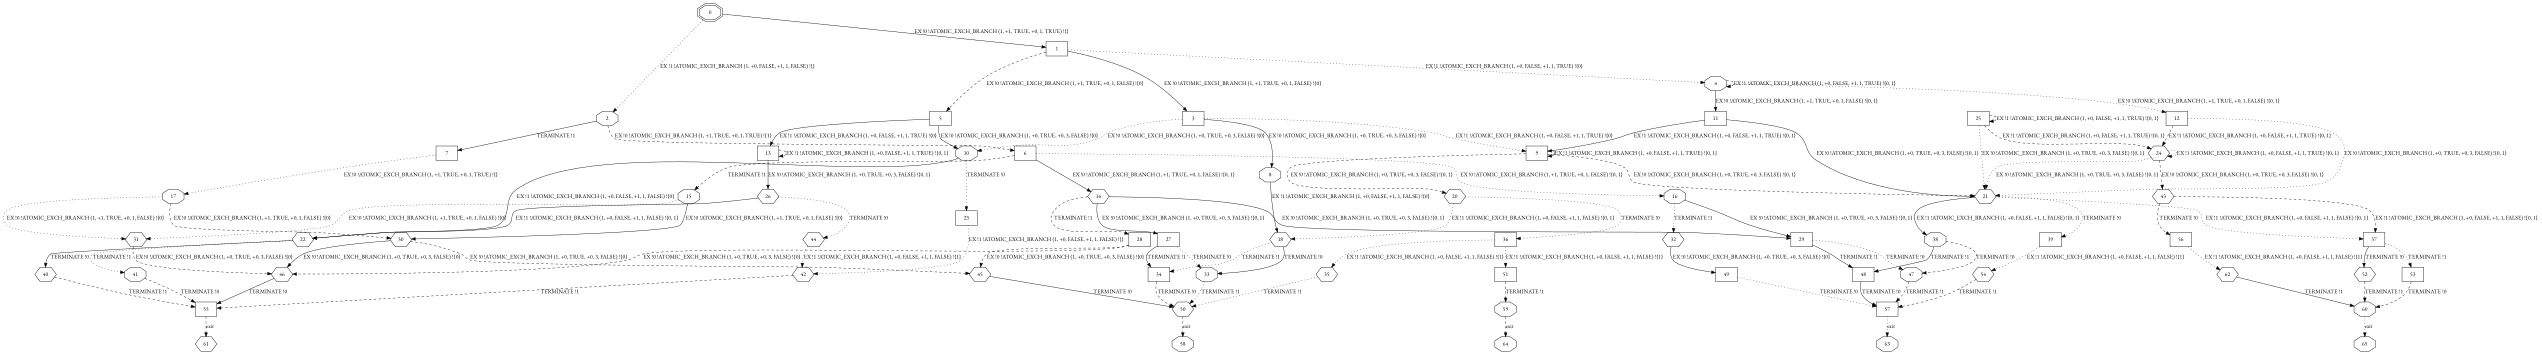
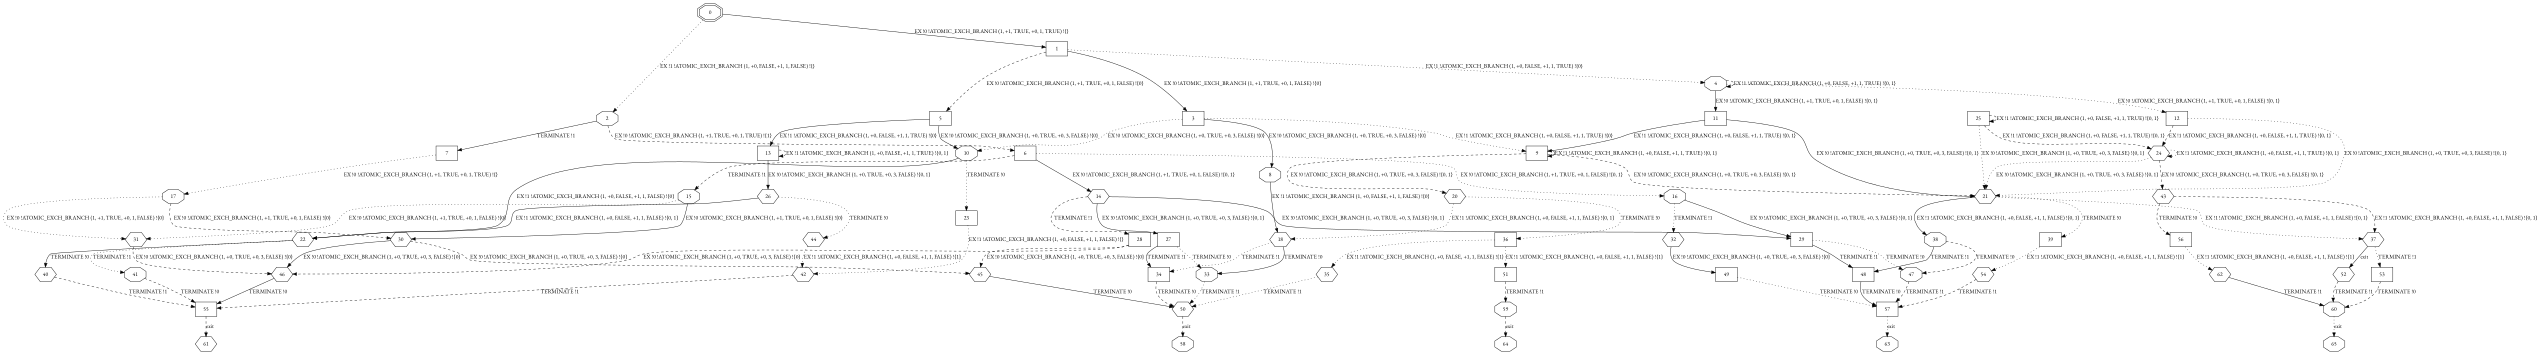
node "37": shape box -> hexagon
edge "37" -> "52": label "TERMINATE !0" -> "exit"
